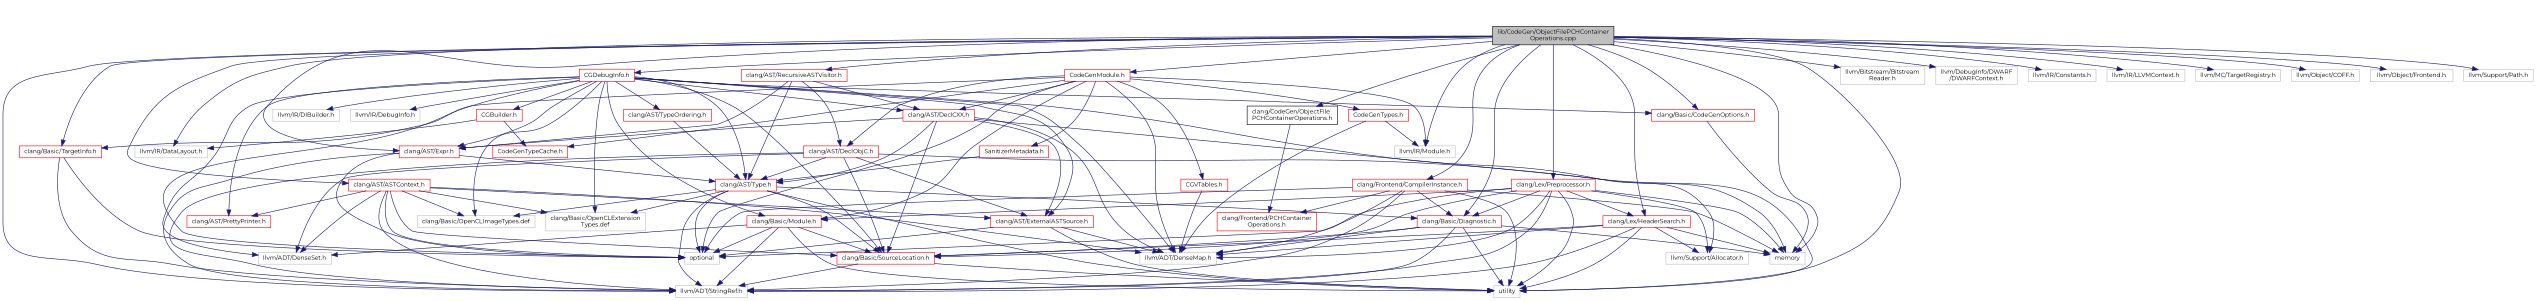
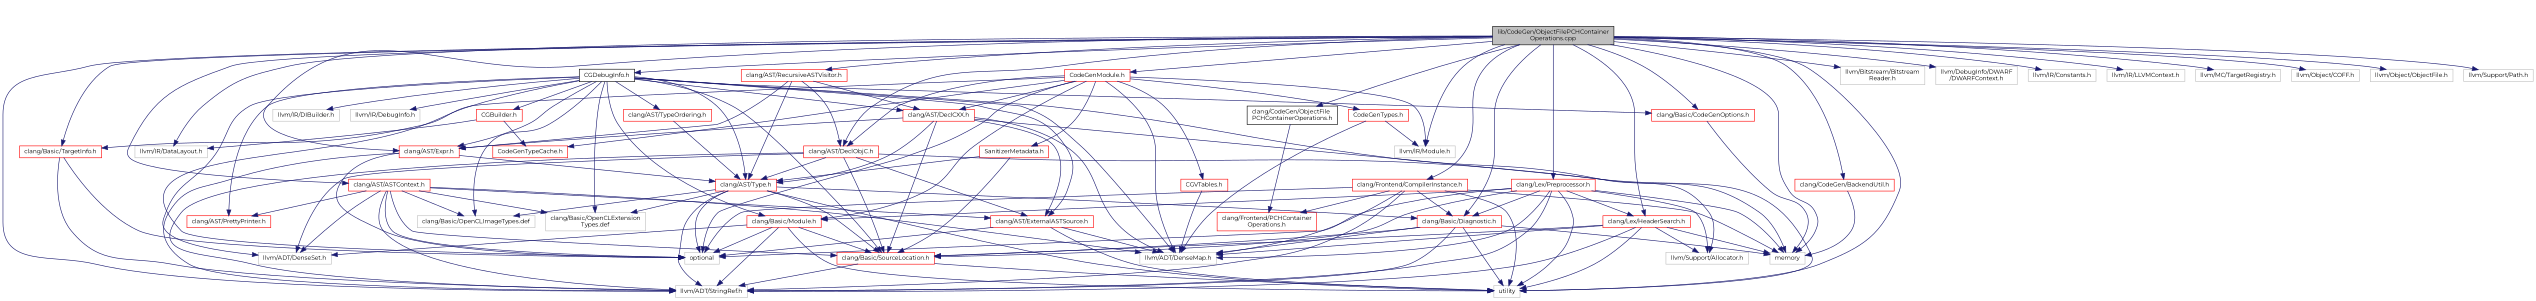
edge "lib/CodeGen/ObjectFilePCHContainer Operations.cpp" -> "clang/AST/DeclObjC.h": added
node "CGDebugInfo.h": color red -> black
node "llvm/Object/Frontend.h": label "llvm/Object/Frontend.h" -> "llvm/Object/ObjectFile.h"
node "clang/CodeGen/BackendUtil.h": added
edge "SanitizerMetadata.h" -> "clang/Basic/SourceLocation.h": added
